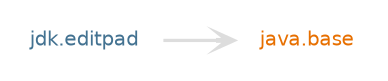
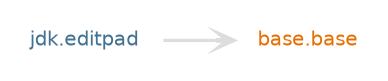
node "java.base": label "java.base" -> "base.base"
